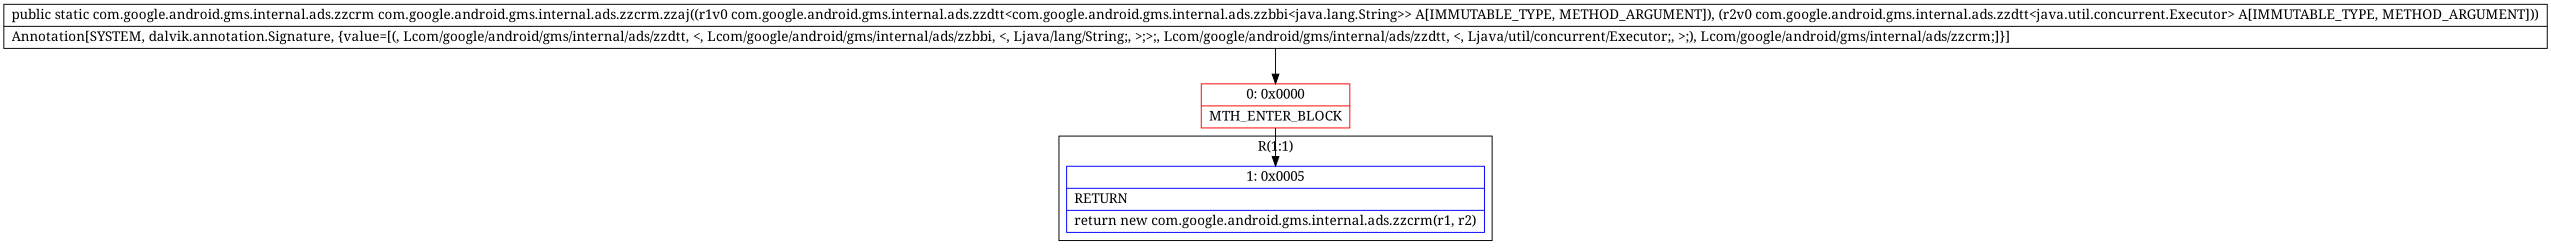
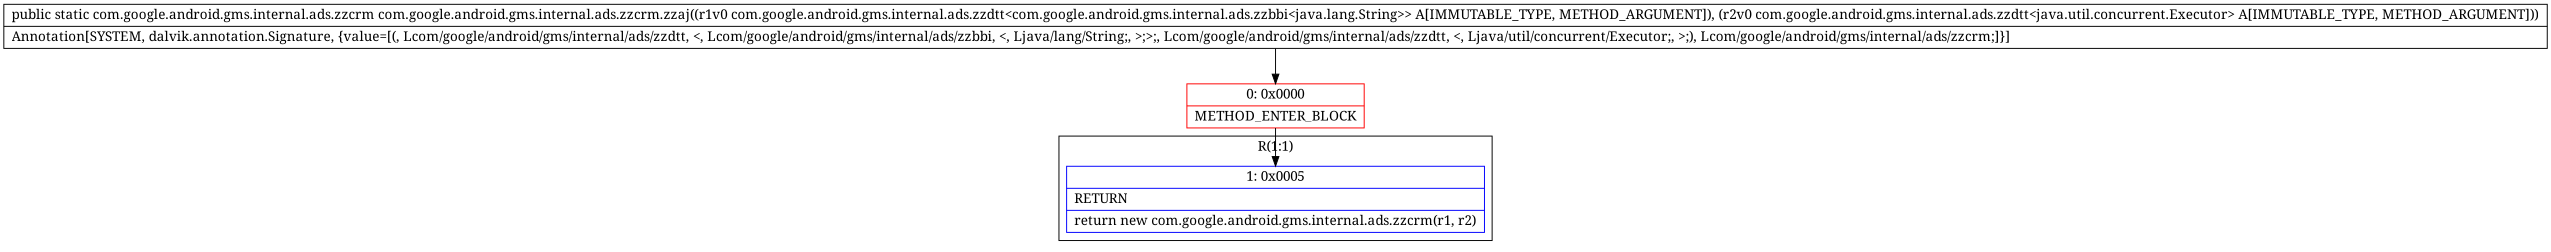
node "0: 0x0000": text "MTH_ENTER_BLOCK" -> "METHOD_ENTER_BLOCK"
